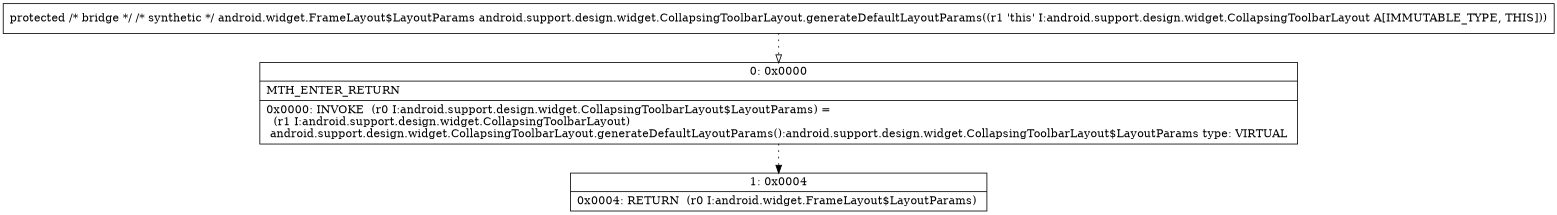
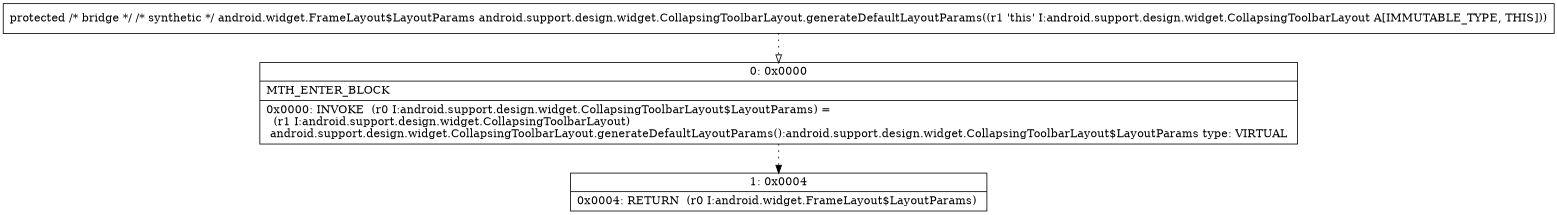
node "0: 0x0000": text "MTH_ENTER_RETURN" -> "MTH_ENTER_BLOCK"
